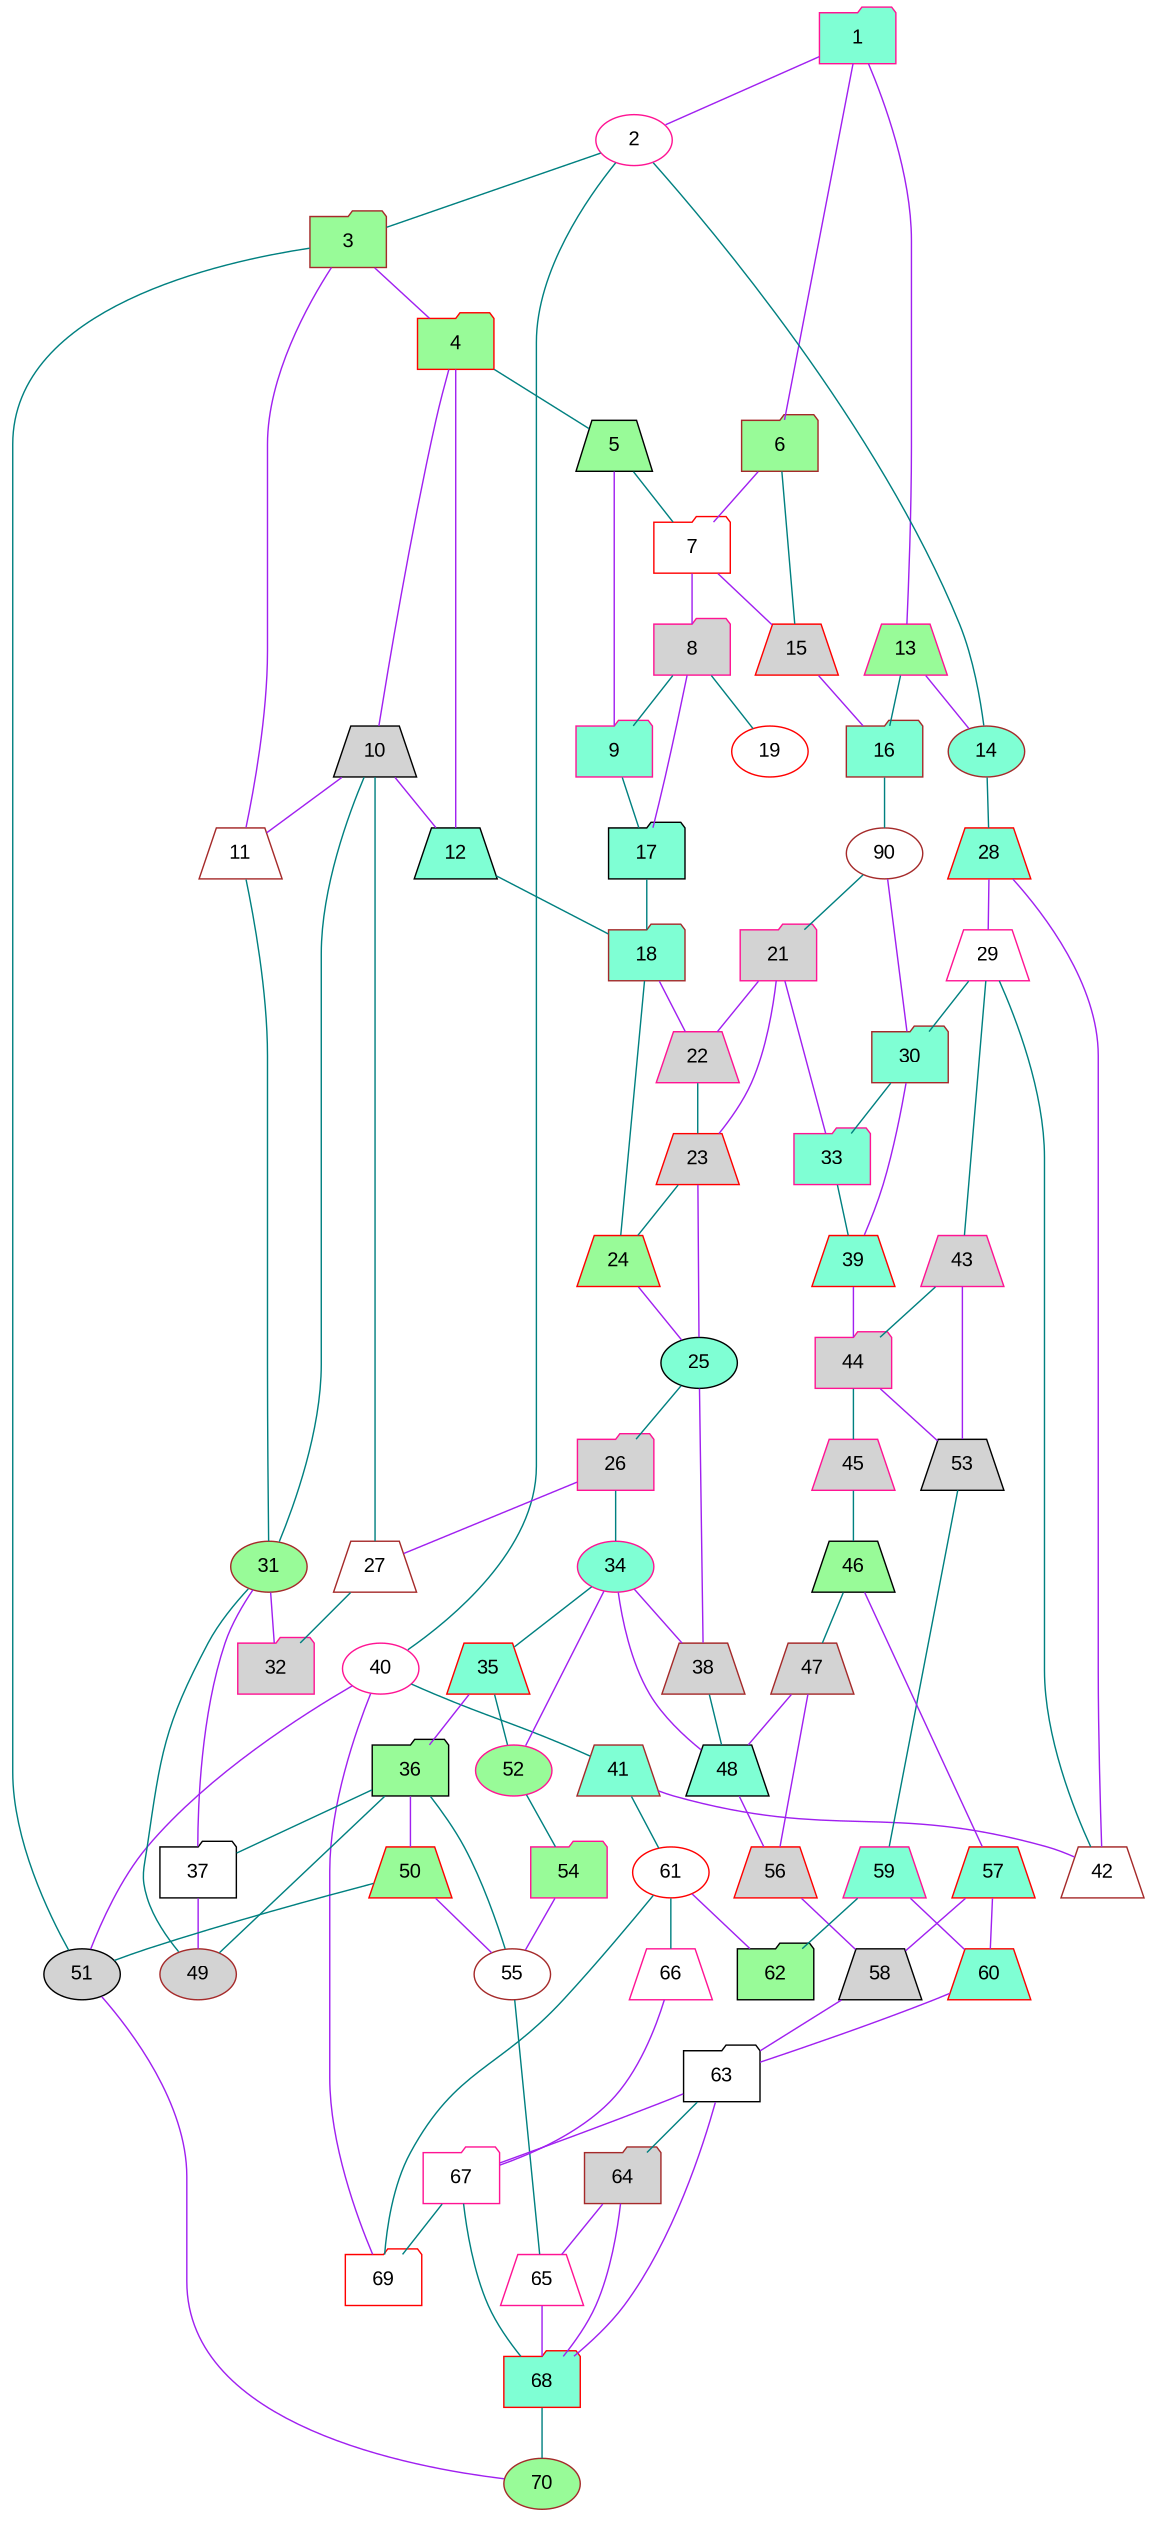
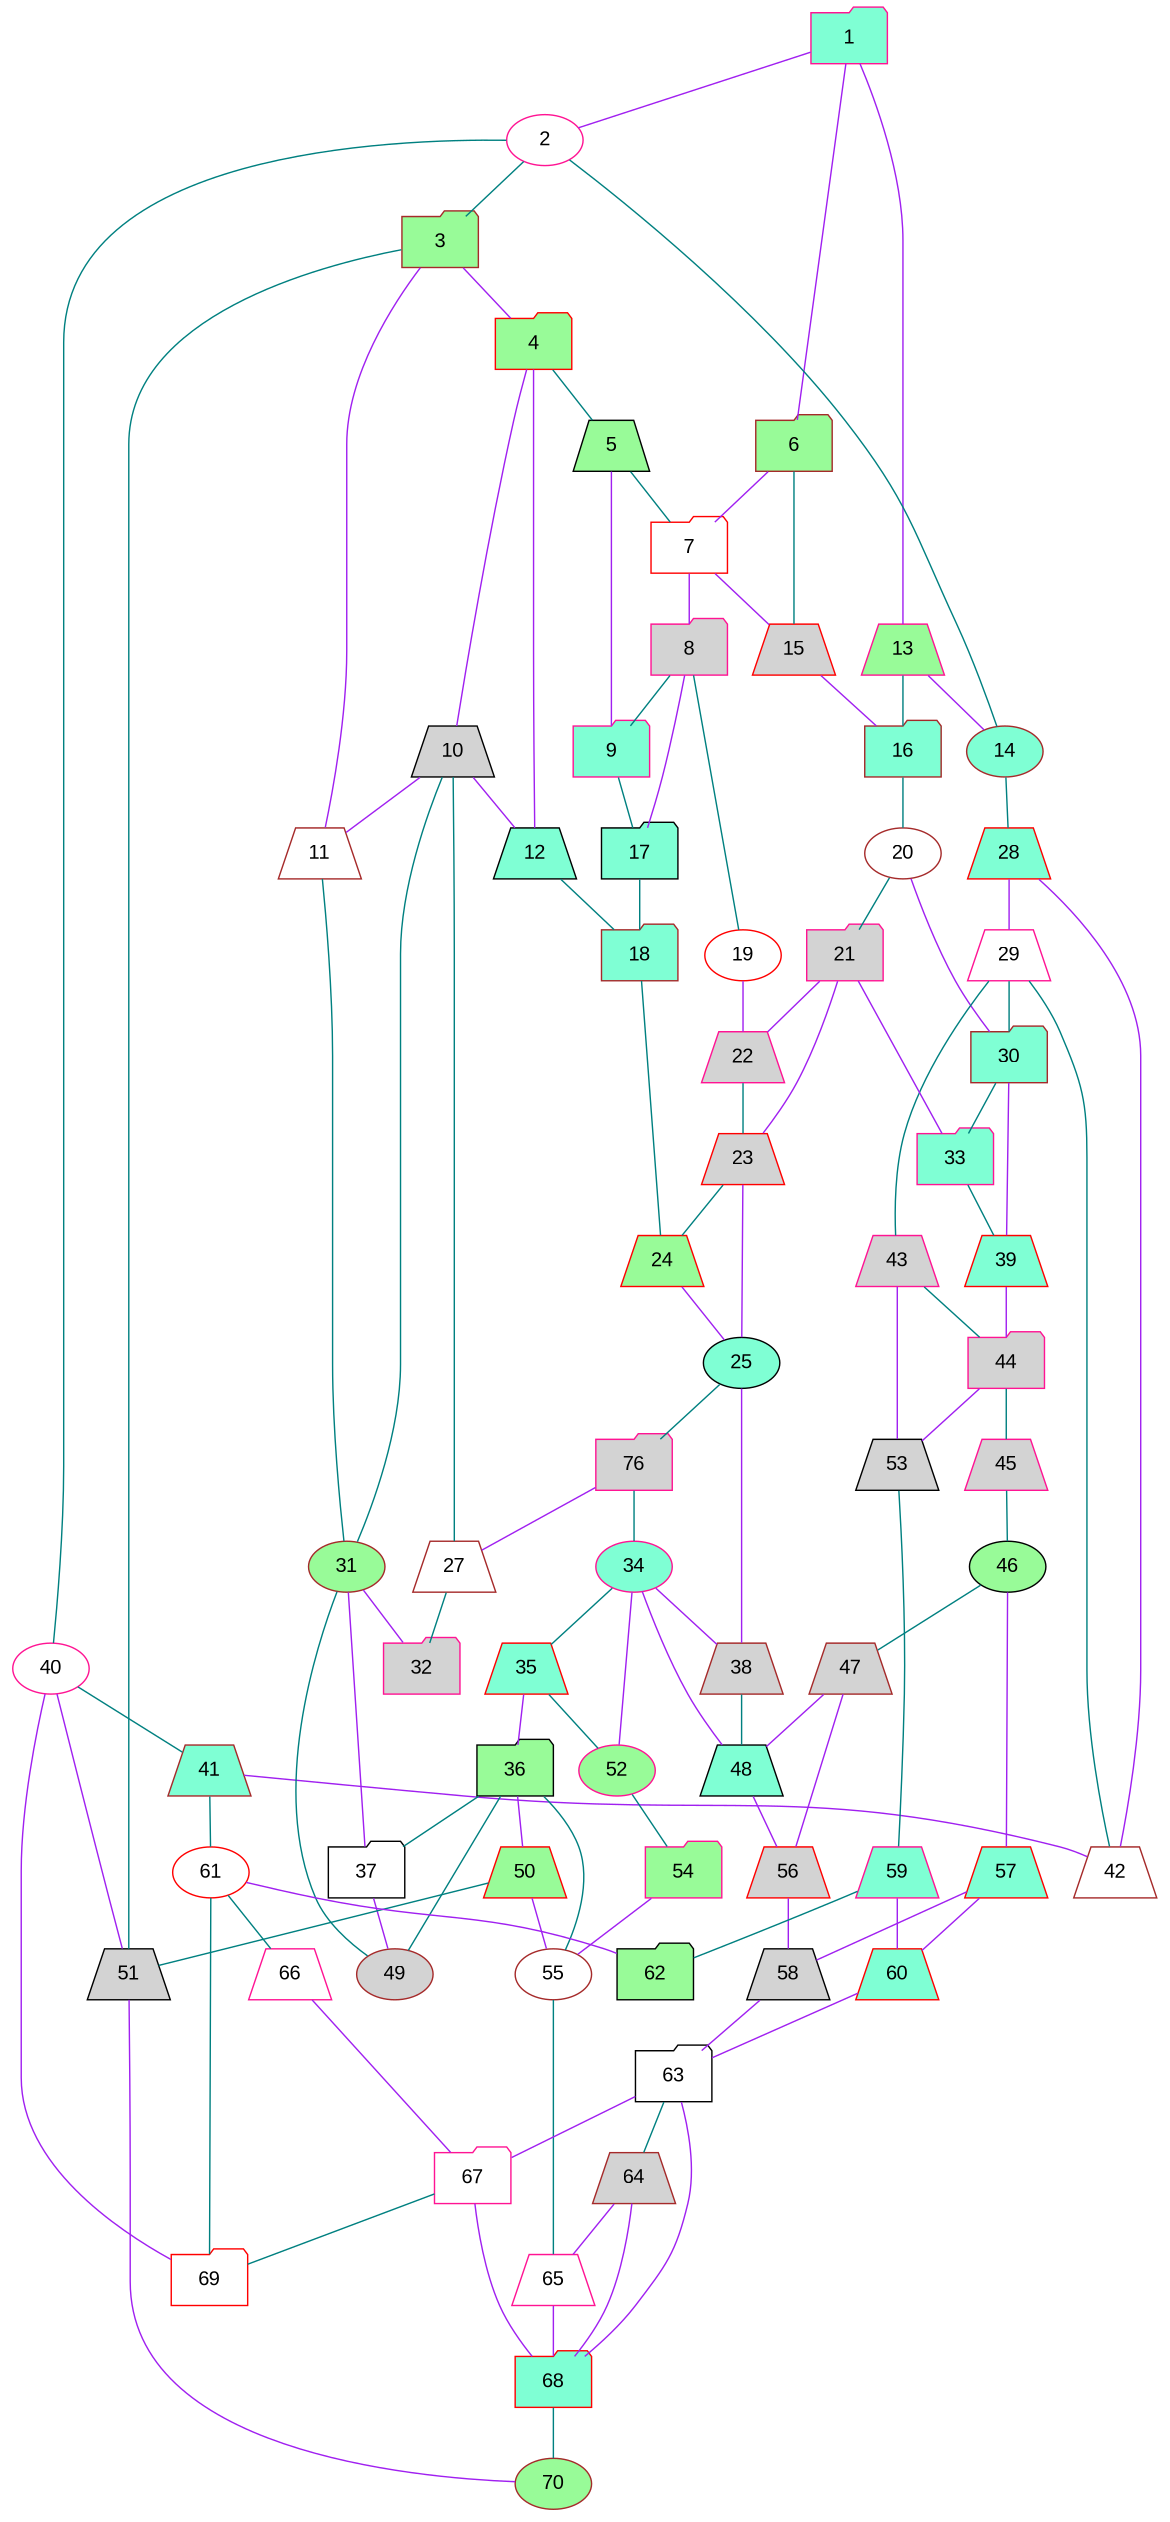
node "90": label "90" -> "20"
edge "18" -- "22": now "19" -- "22"
node "26": label "26" -> "76"
node "46": shape trapezium -> ellipse
node "51": shape ellipse -> trapezium
node "64": shape folder -> trapezium
edge "67" -- "68": color teal -> purple
